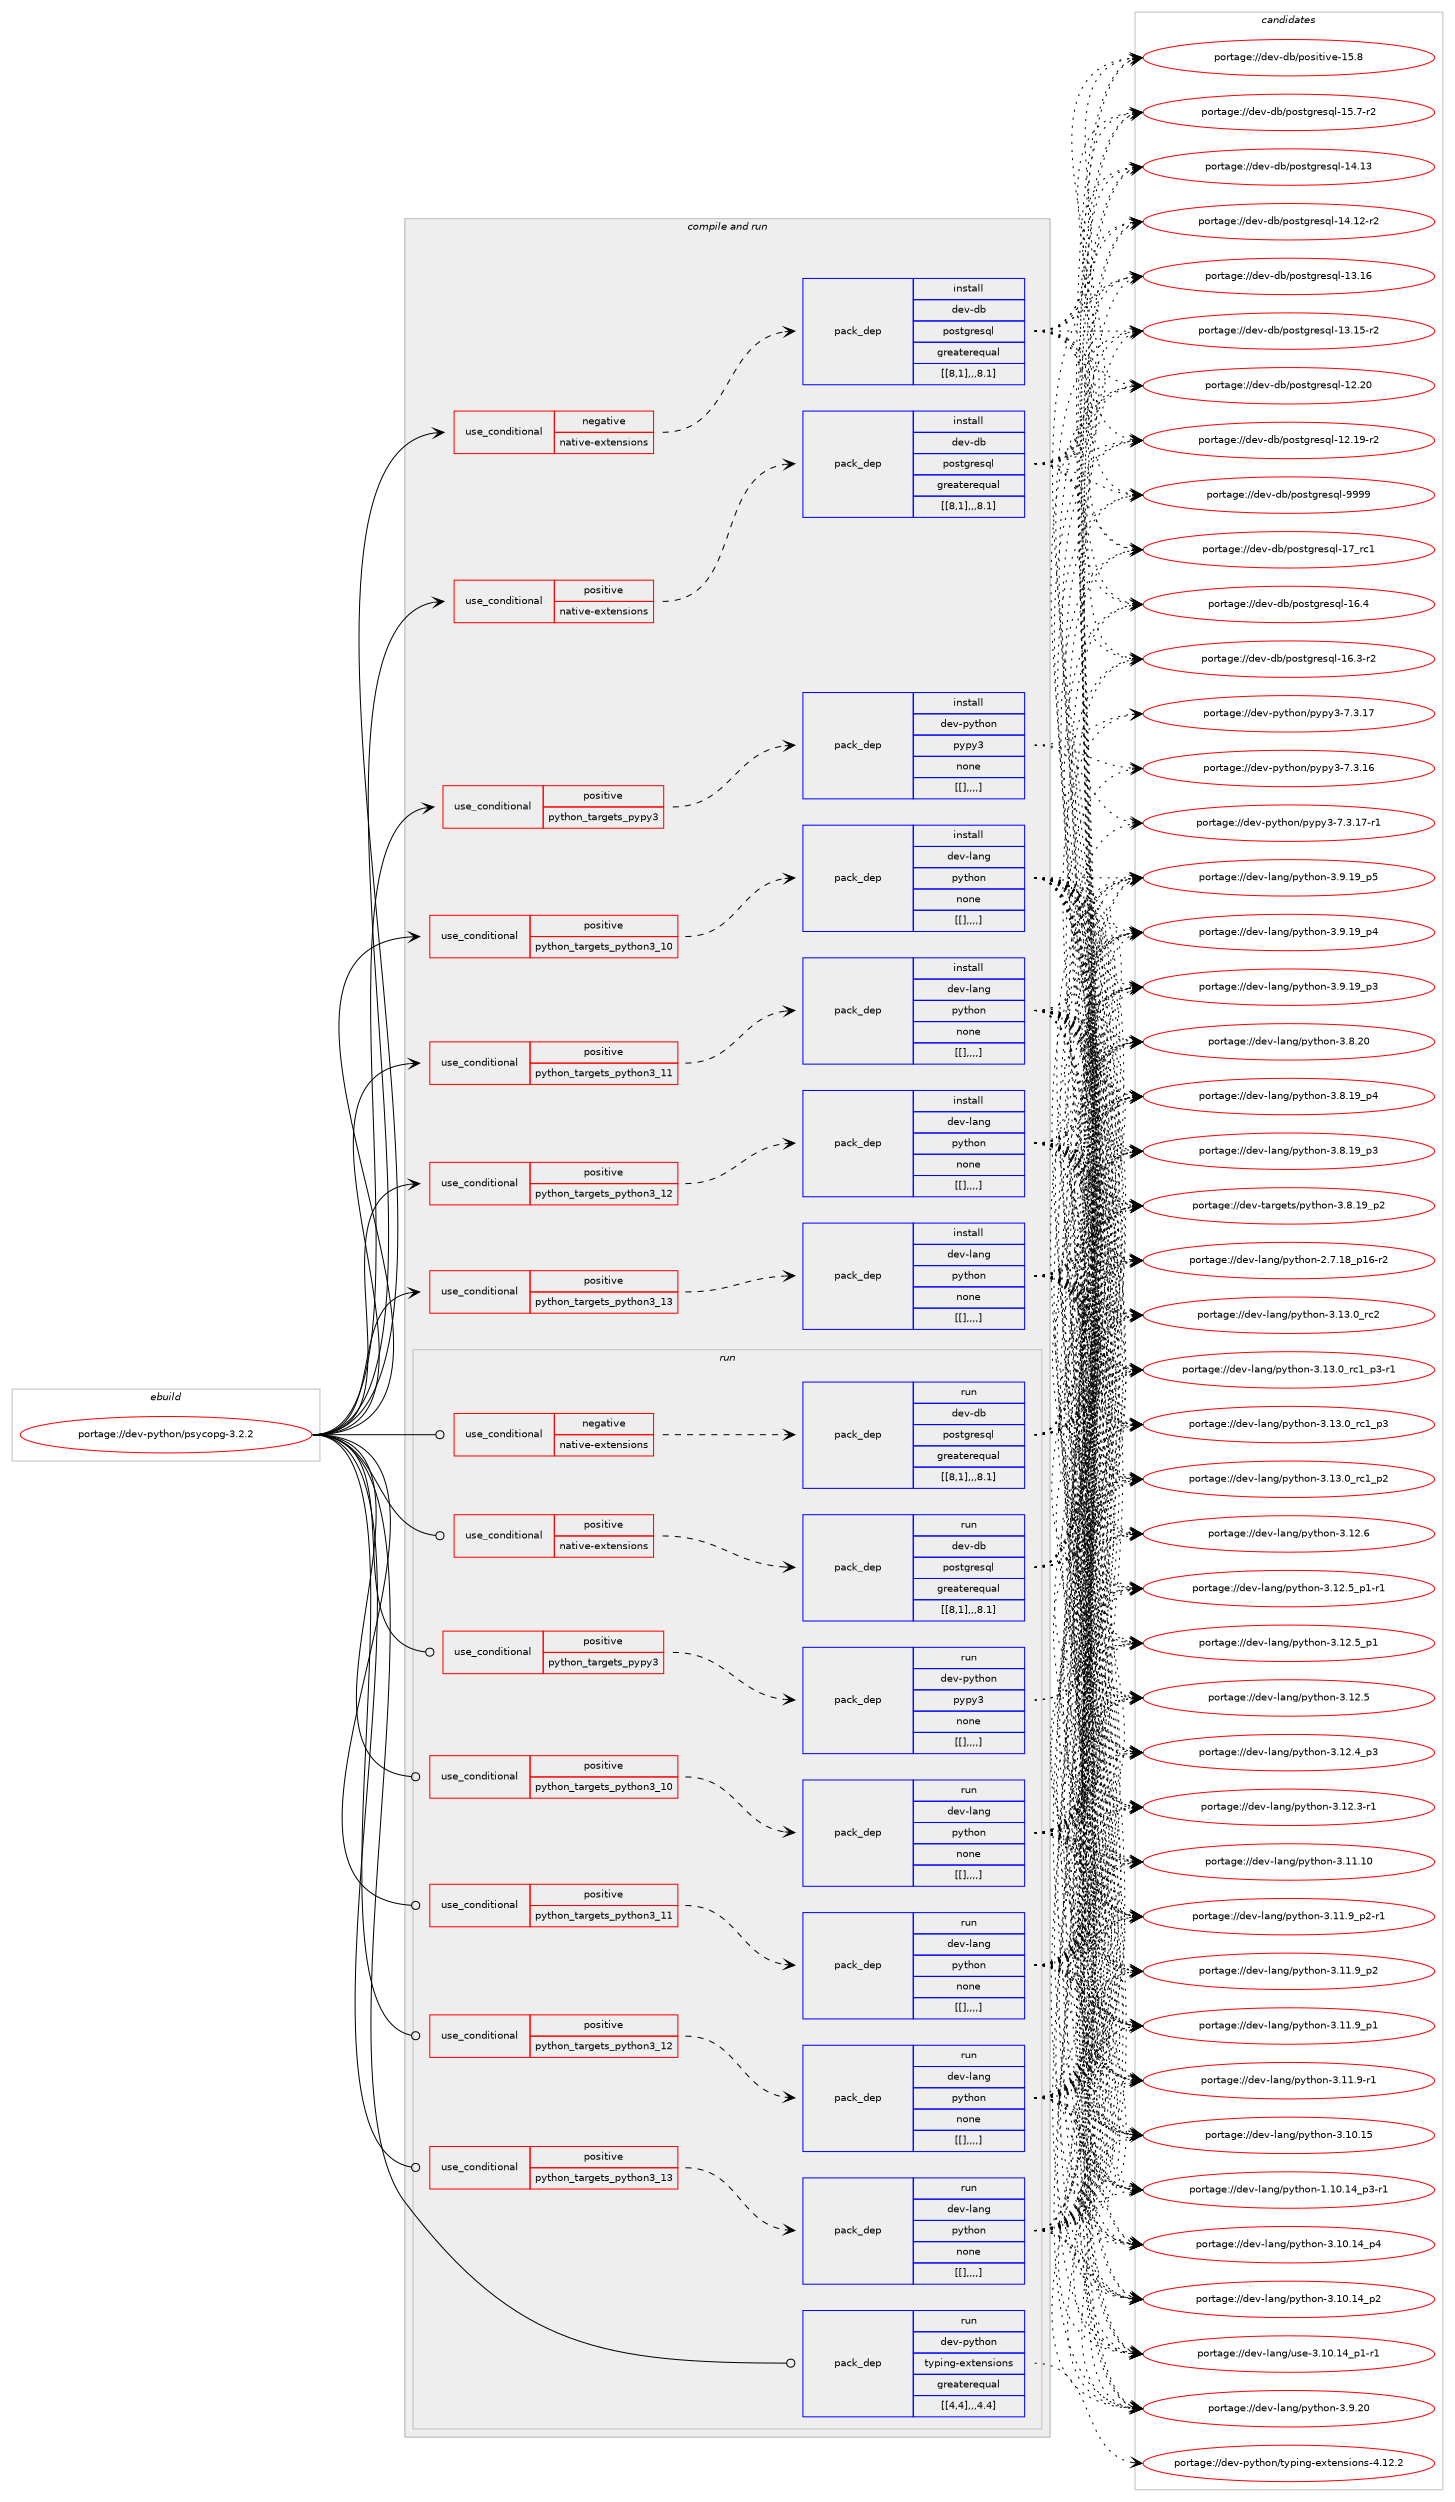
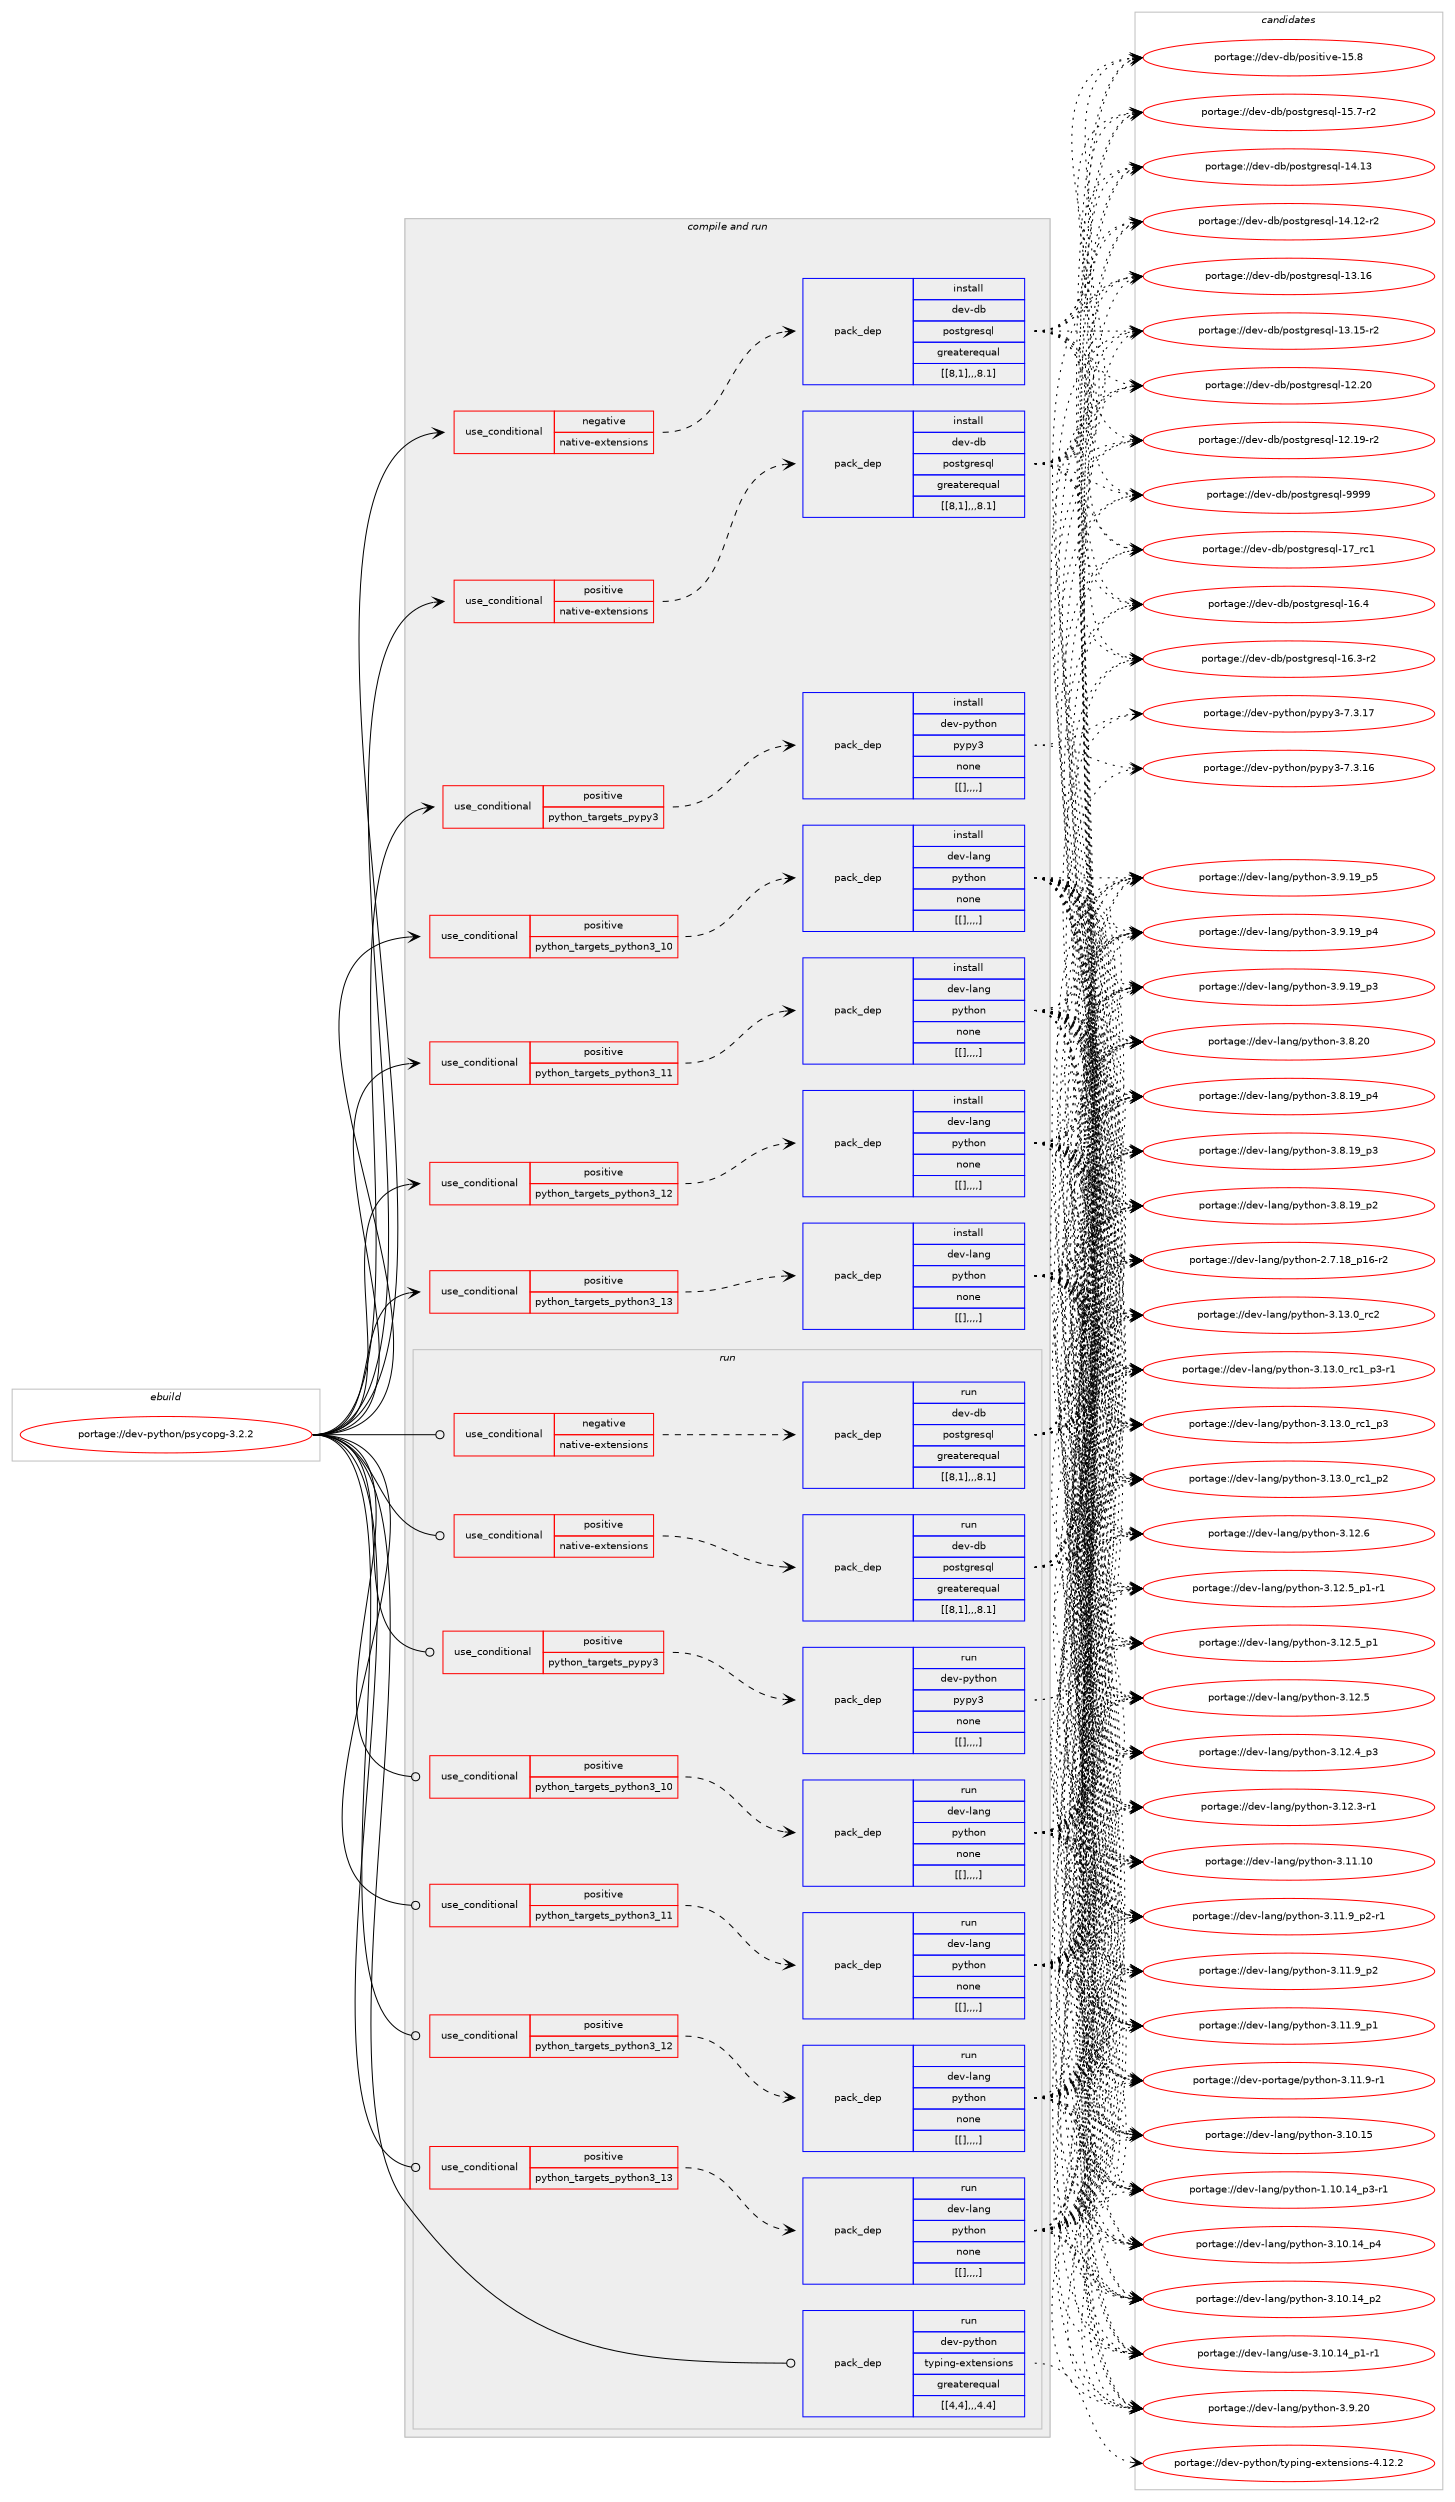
node "portage://dev-python/pypy3-7.3.17-r1": removed
node "portage://dev-targets/python-3.8.19_p2": label "portage://dev-targets/python-3.8.19_p2" -> "portage://dev-lang/python-3.8.19_p2"
node "portage://dev-lang/python-3.11.9-r1": label "portage://dev-lang/python-3.11.9-r1" -> "portage://dev-portage/python-3.11.9-r1"
